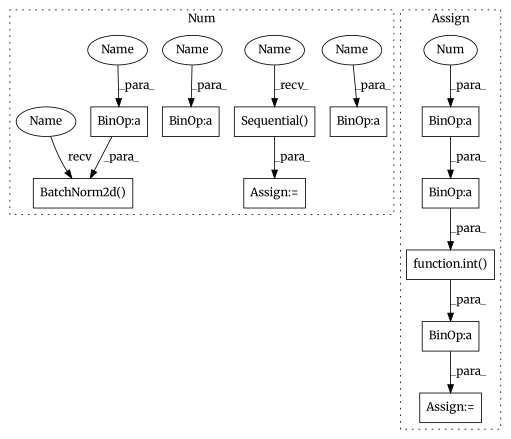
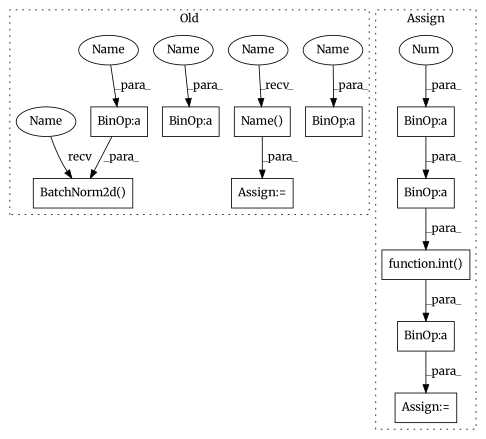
cluster "Num": label "Num" -> "Old"
node "Sequential()": label "Sequential()" -> "Name()"
